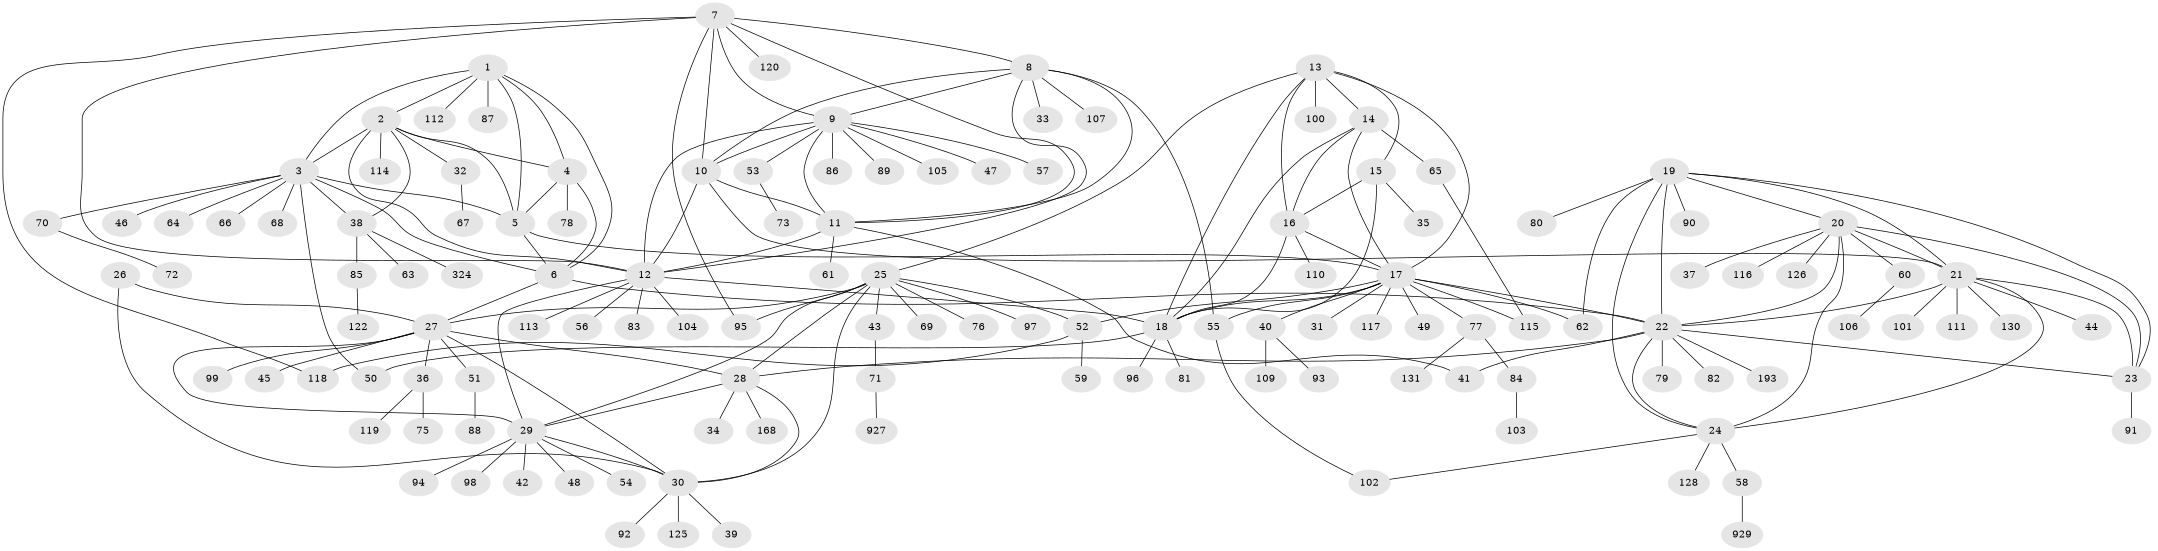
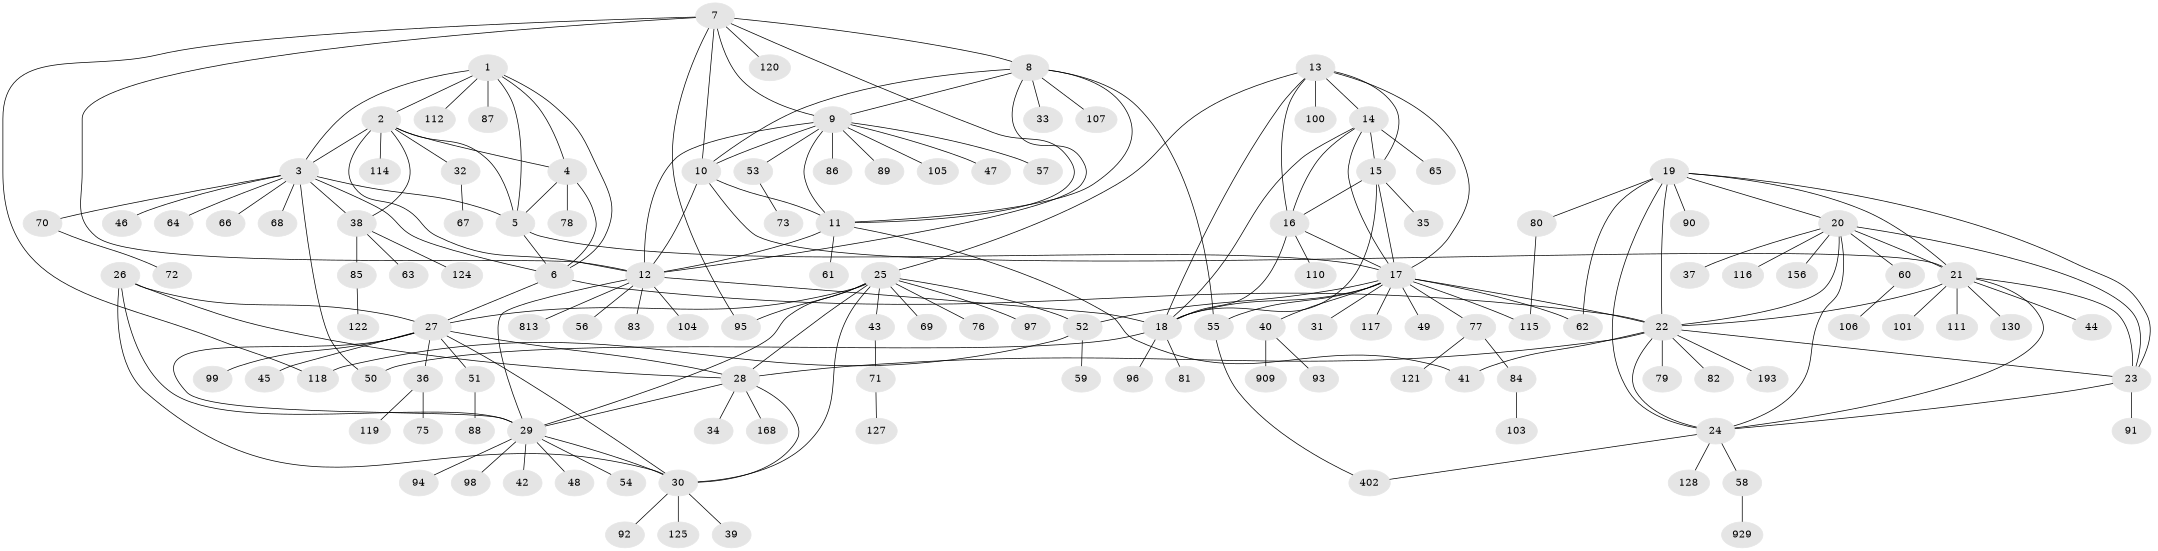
edge "14" -- "15": added
edge "15" -- "17": added
edge "65" -- "115": now "80" -- "115"
node "324": label "324" -> "124"
node "126": label "126" -> "156"
node "113": label "113" -> "813"
edge "26" -- "28": added
node "109": label "109" -> "909"
node "131": label "131" -> "121"
edge "23" -- "24": added
edge "26" -- "29": added
node "927": label "927" -> "127"
node "102": label "102" -> "402"
